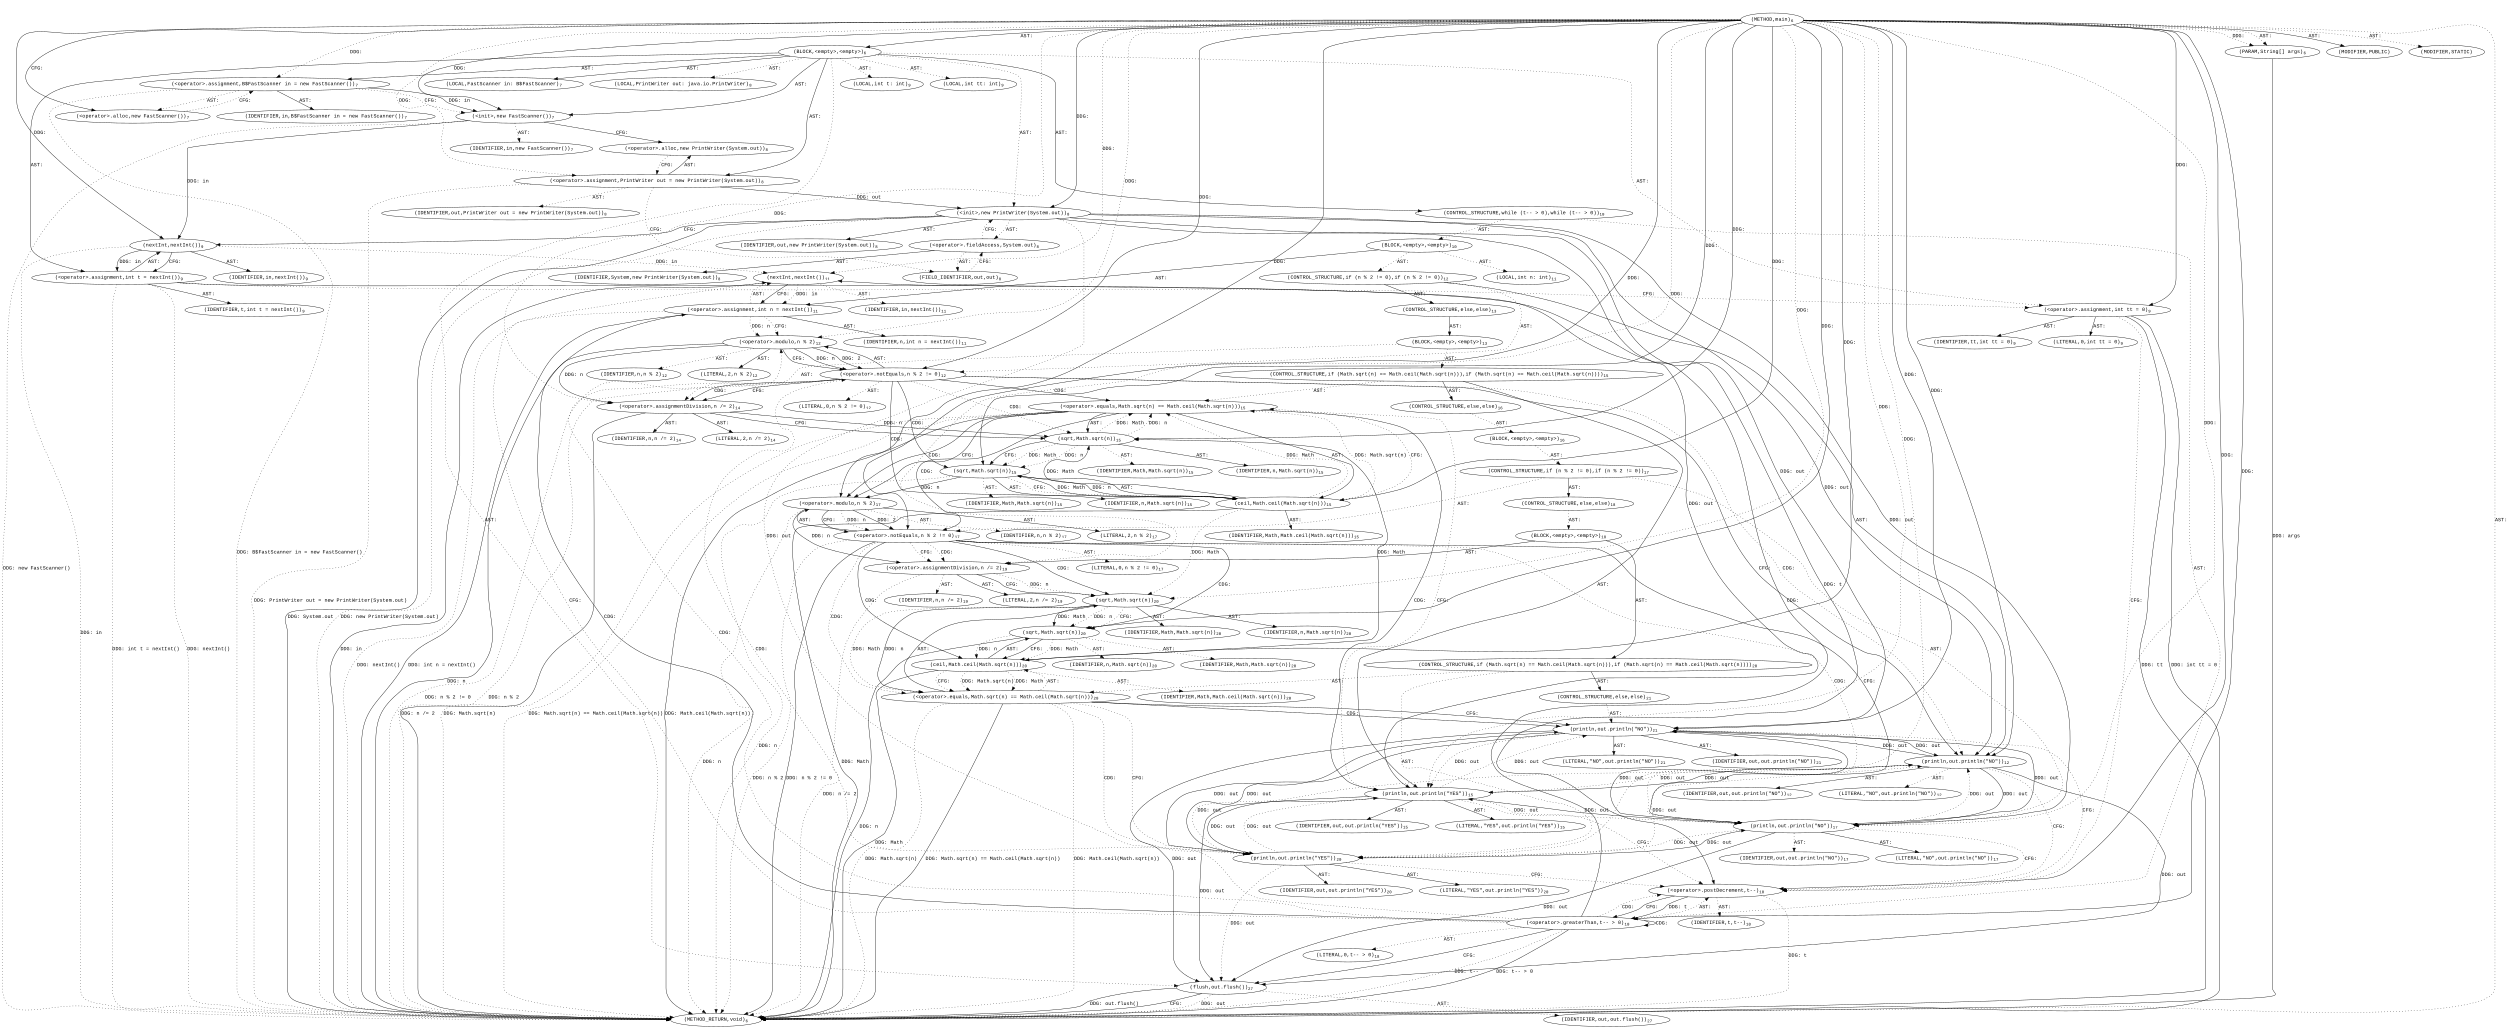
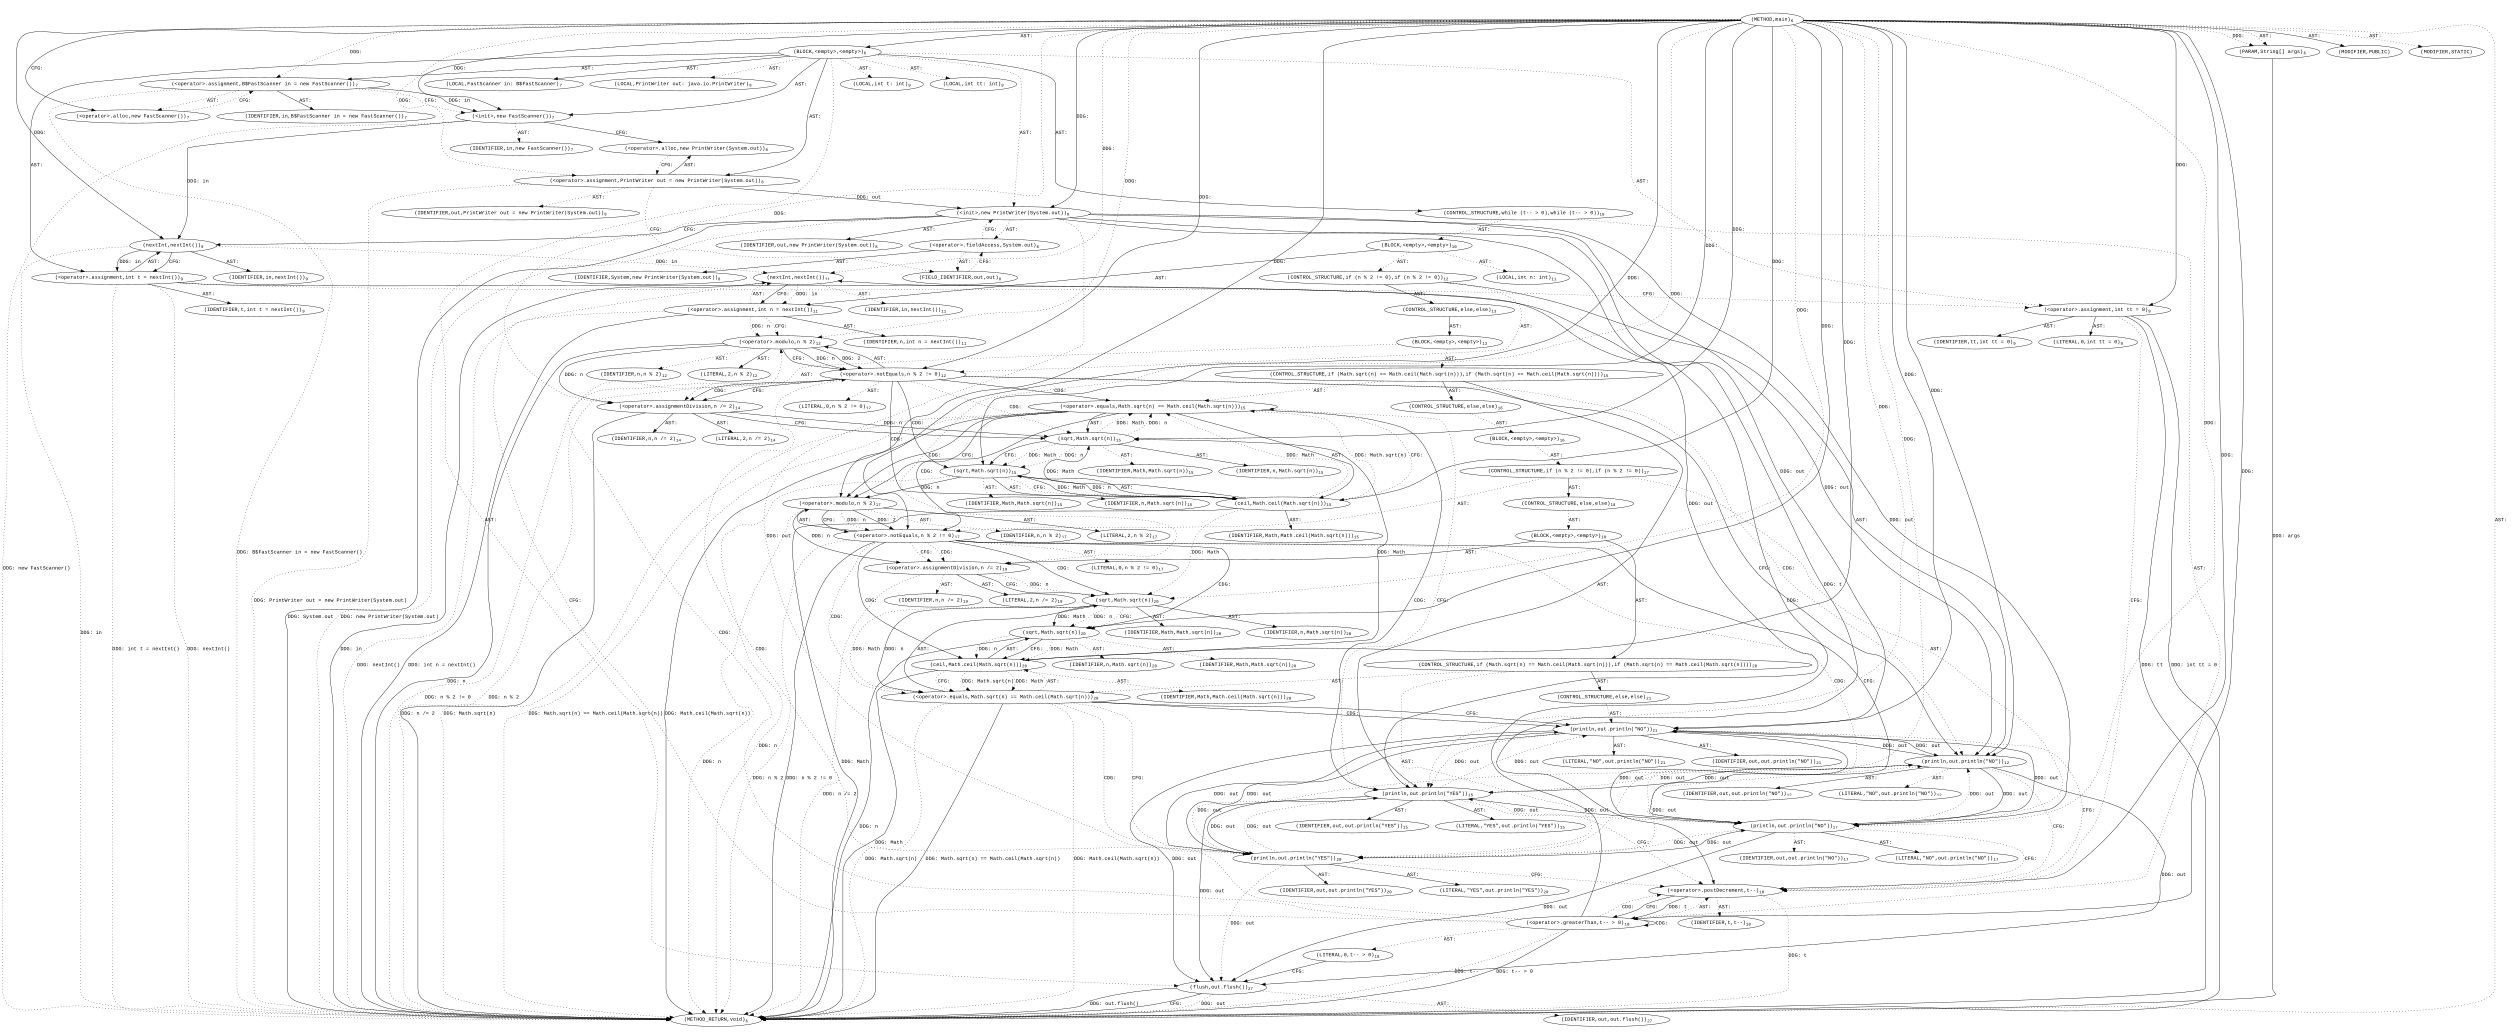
edge "(<operator>.greaterThan,t-- > 0)" -> "(<operator>.assignment,int n = nextInt())": removed, label "CDG:"
edge "(<operator>.greaterThan,t-- > 0)" -> "(flush,out.flush())": now "(LITERAL,0,t-- > 0)" -> "(flush,out.flush())"
